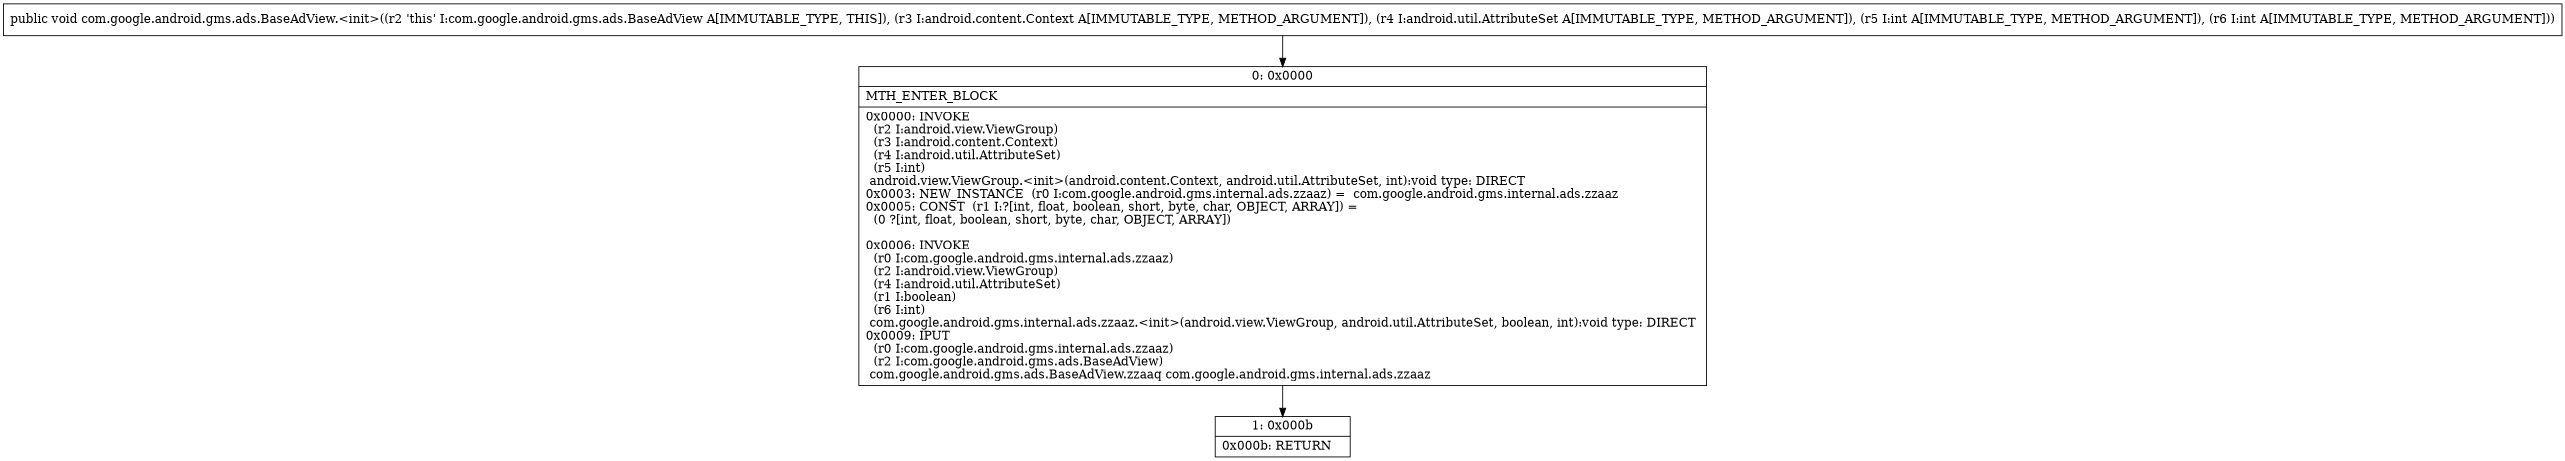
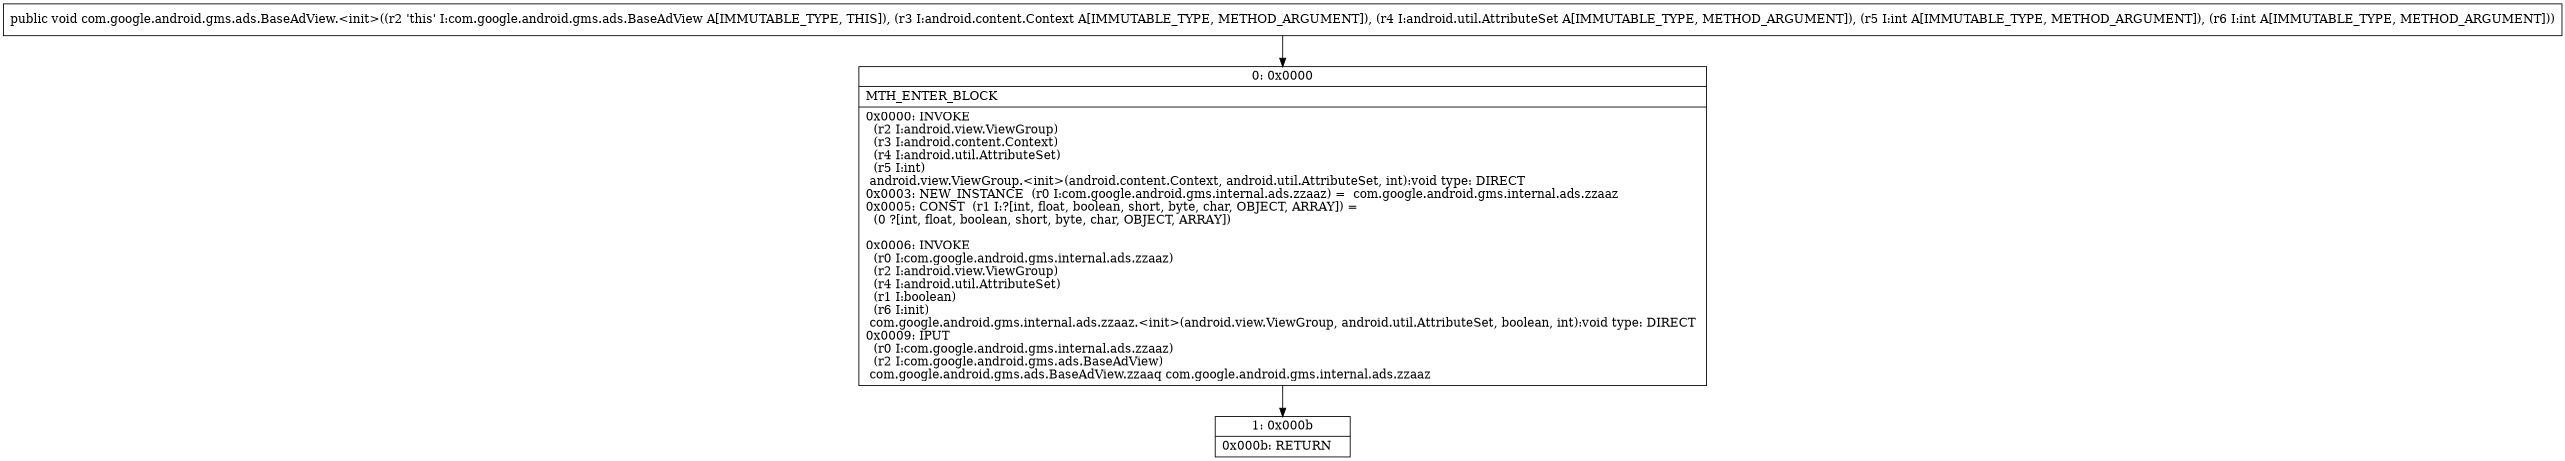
node "0: 0x0000": text "(r6 I:int)" -> "(r6 I:init)"
